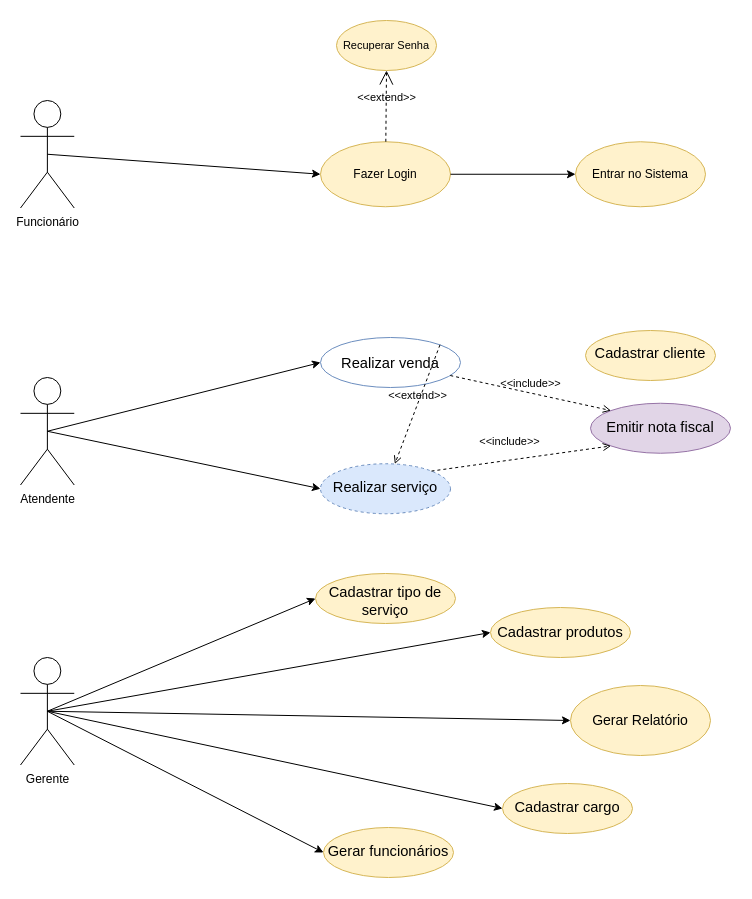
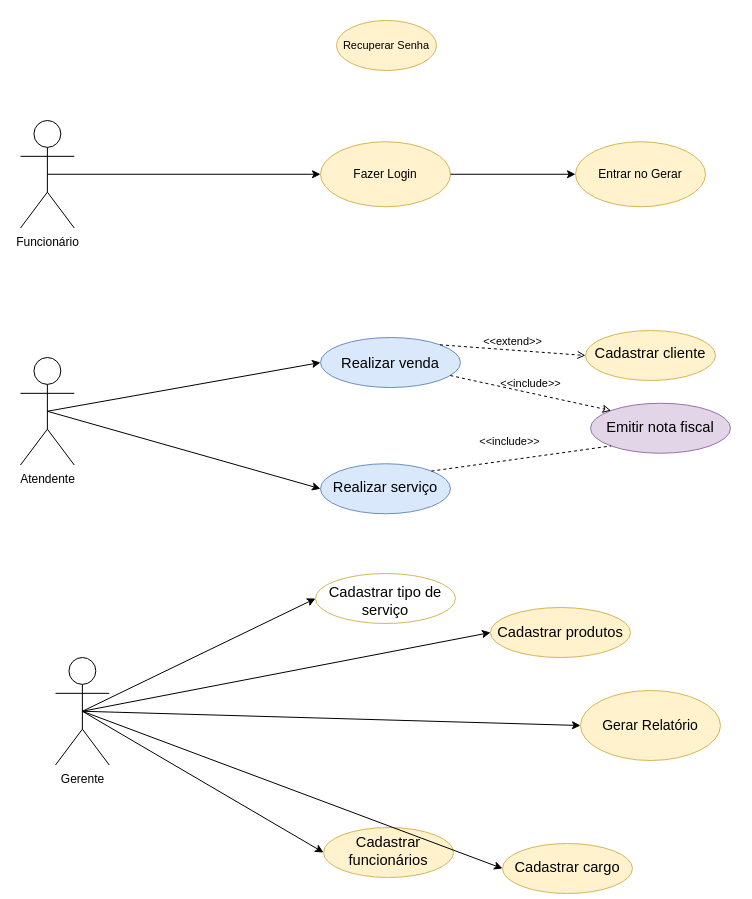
edge "Fazer Login" -> "Recuperar Senha": removed, label "<<extend>>"
node "Funcionário": moved (47, 154) -> (47, 174)
node "Entrar no Sistema": label "Entrar no Sistema" -> "Entrar no Gerar"
node "Realizar venda": fillcolor #ffffff -> #dae8fc
edge "Realizar venda" -> "Realizar serviço": now "Realizar venda" -> "Cadastrar cliente"
edge "Realizar venda" -> "Emitir nota fiscal": arrowhead open -> classic
node "Atendente": moved (47, 431) -> (47, 411)
edge "Realizar serviço" -> "Emitir nota fiscal": arrowhead open -> none
node "Realizar serviço": style dashed -> solid
node "Cadastrar tipo de serviço": fillcolor #fff2cc -> #ffffff
node "Gerente": moved (47, 711) -> (82, 711)
node "Gerar Relatório": moved (641, 721) -> (651, 726)
node "Cadastrar cargo": moved (568, 809) -> (568, 869)
node "Gerar funcionários": label "Gerar funcionários" -> "Cadastrar funcionários"
